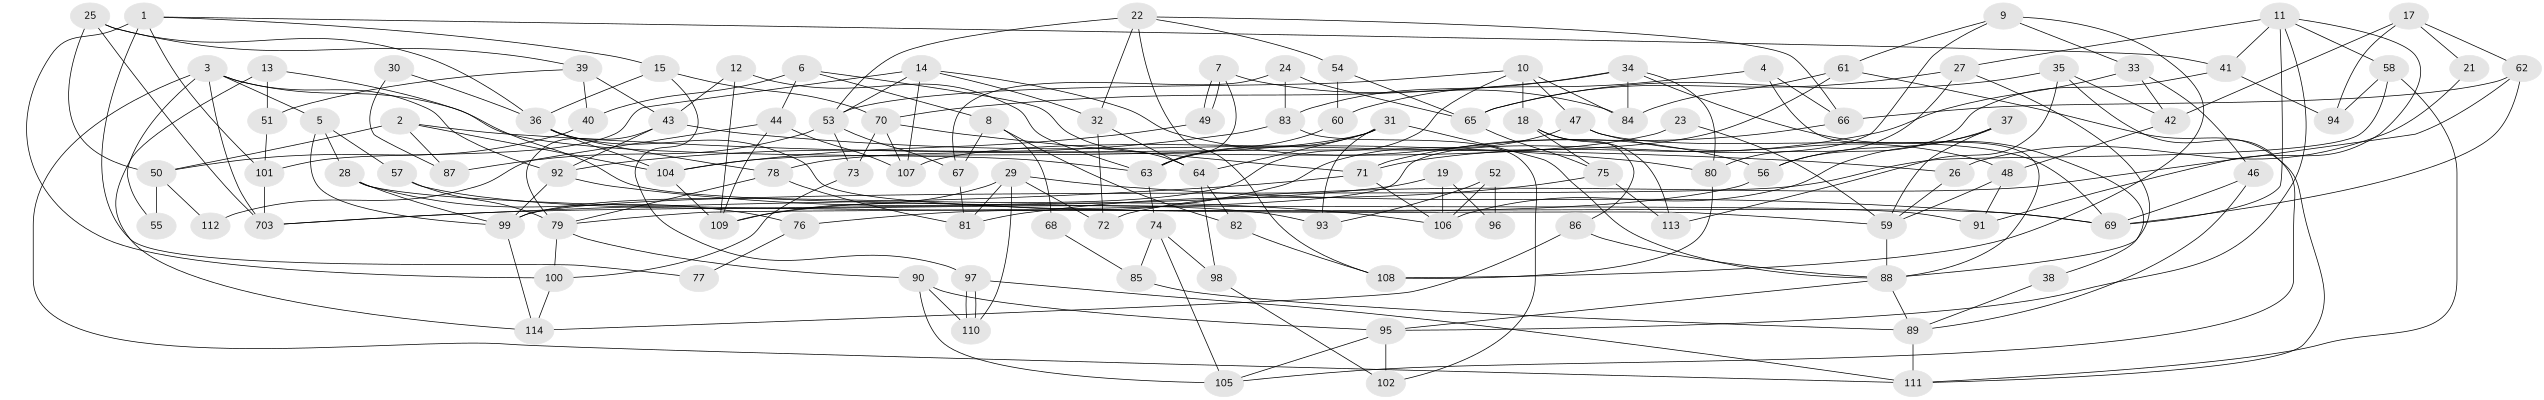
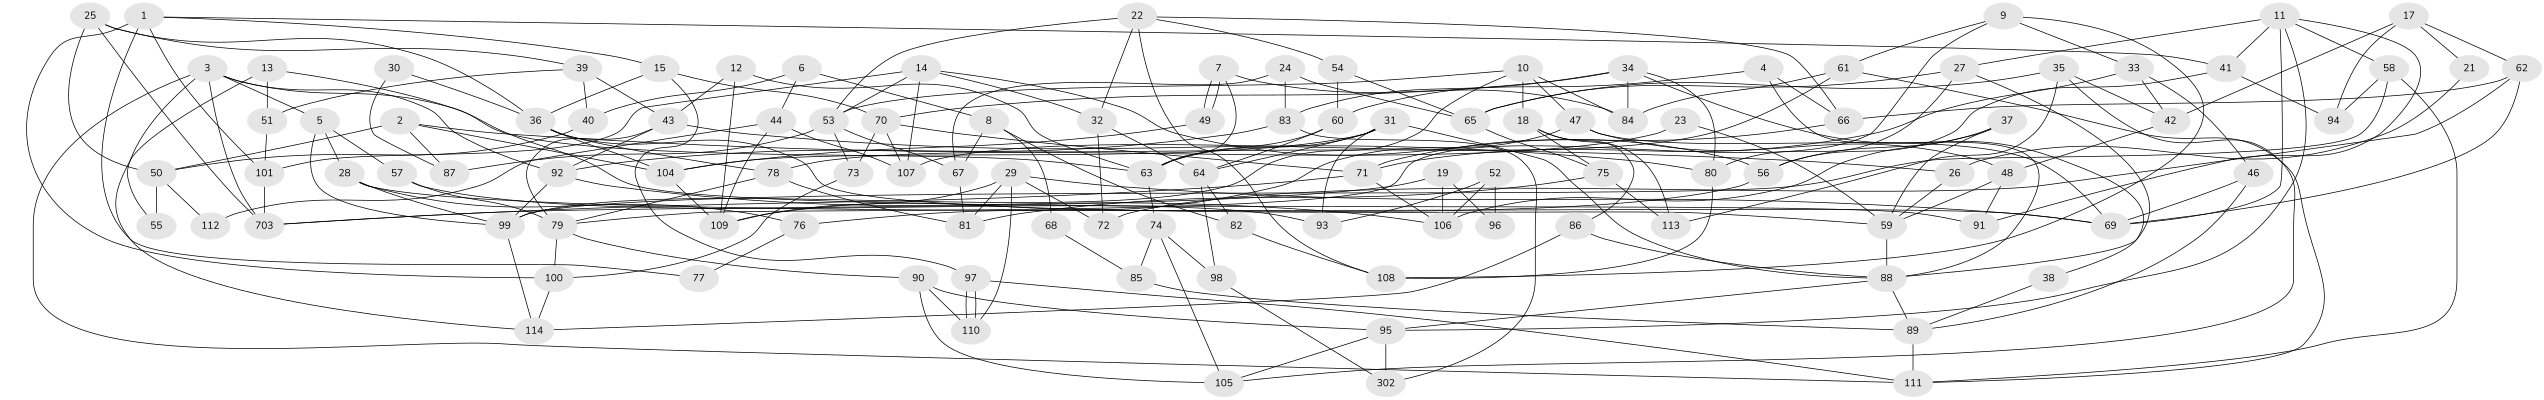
edge "6" -- "64": now "60" -- "64"
node "102": label "102" -> "302"
